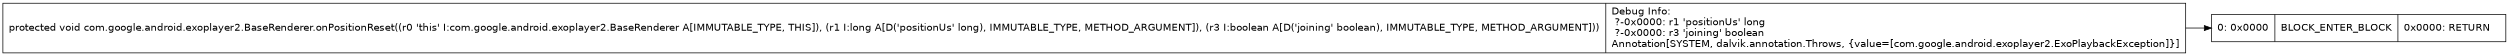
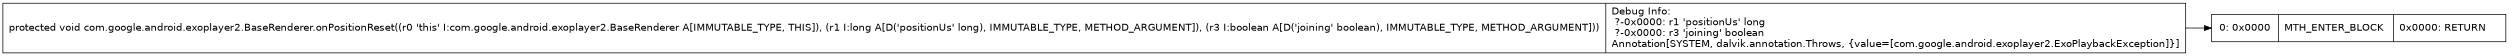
node "0: 0x0000": text "BLOCK_ENTER_BLOCK" -> "MTH_ENTER_BLOCK"
